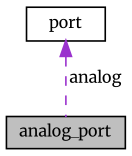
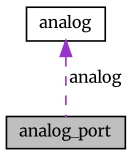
node "port": label "port" -> "analog"
